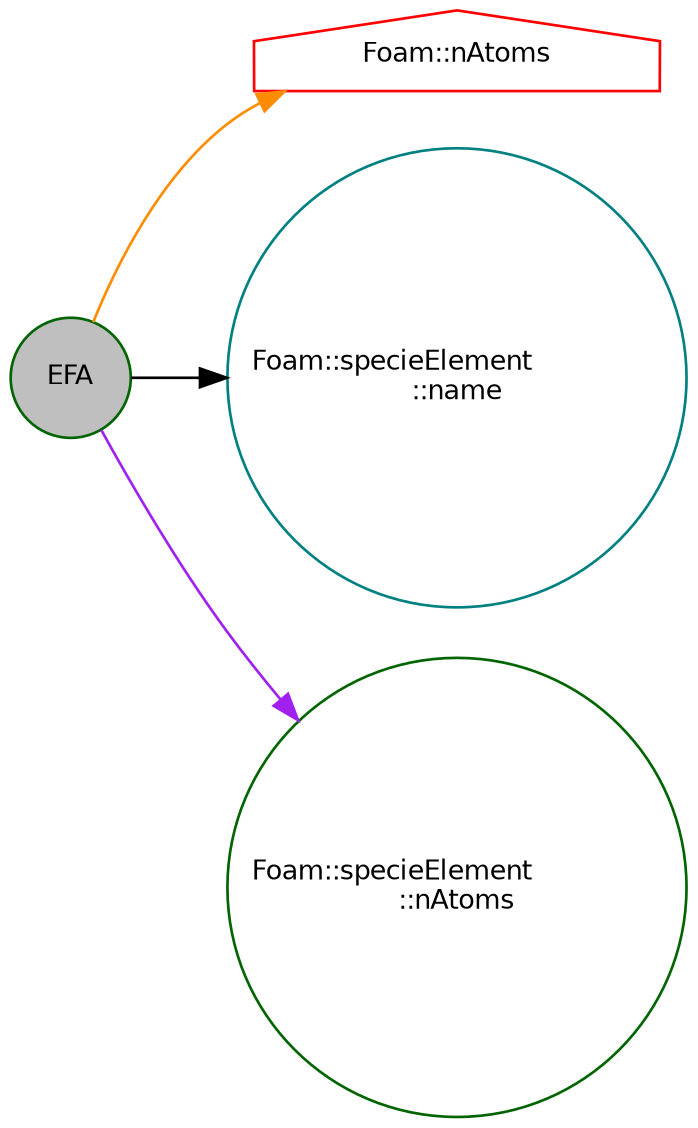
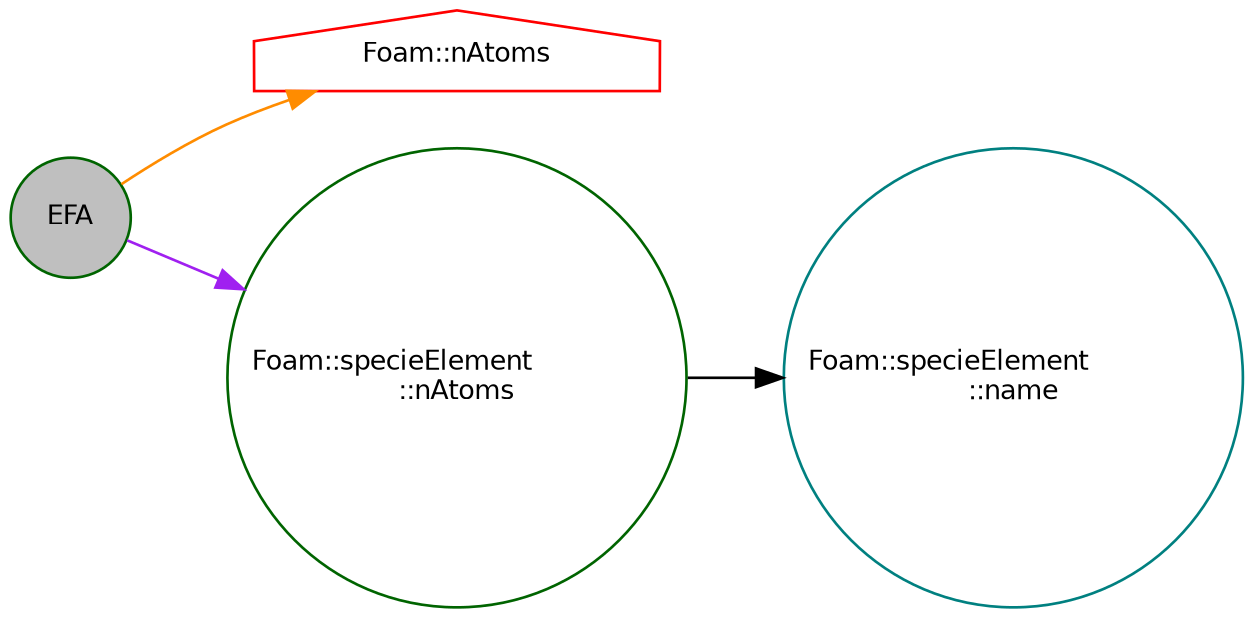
edge "EFA" -> "Foam::specieElement ::name": now "Foam::specieElement ::nAtoms" -> "Foam::specieElement ::name"
